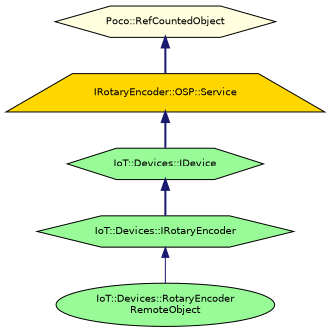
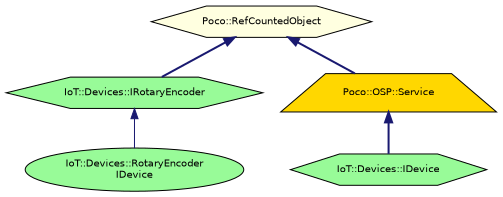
node "IRotaryEncoder::OSP::Service": label "IRotaryEncoder::OSP::Service" -> "Poco::OSP::Service"
edge "IoT::Devices::IRotaryEncoder" -> "IoT::Devices::IDevice": now "IoT::Devices::IRotaryEncoder" -> "Poco::RefCountedObject"
node "IoT::Devices::RotaryEncoder RemoteObject": label "IoT::Devices::RotaryEncoder RemoteObject" -> "IoT::Devices::RotaryEncoder IDevice"
